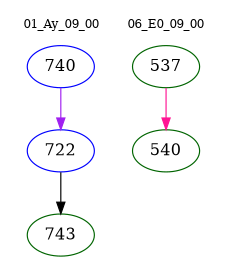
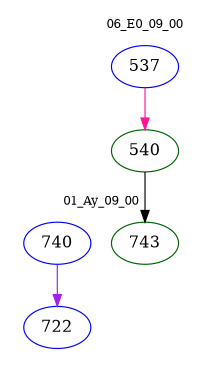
node "537": color darkgreen -> blue
edge "722" -> "743": now "540" -> "743"
